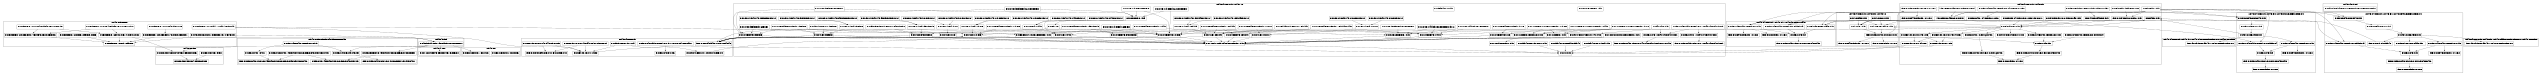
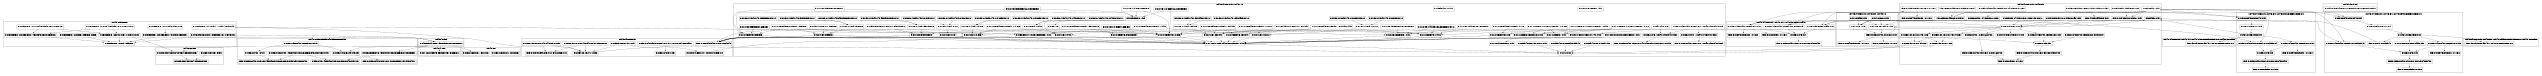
node "aws_iam_instance_profile.this": label "aws_iam_instance_profile.this" -> "aws_route_instance_profile.this"
